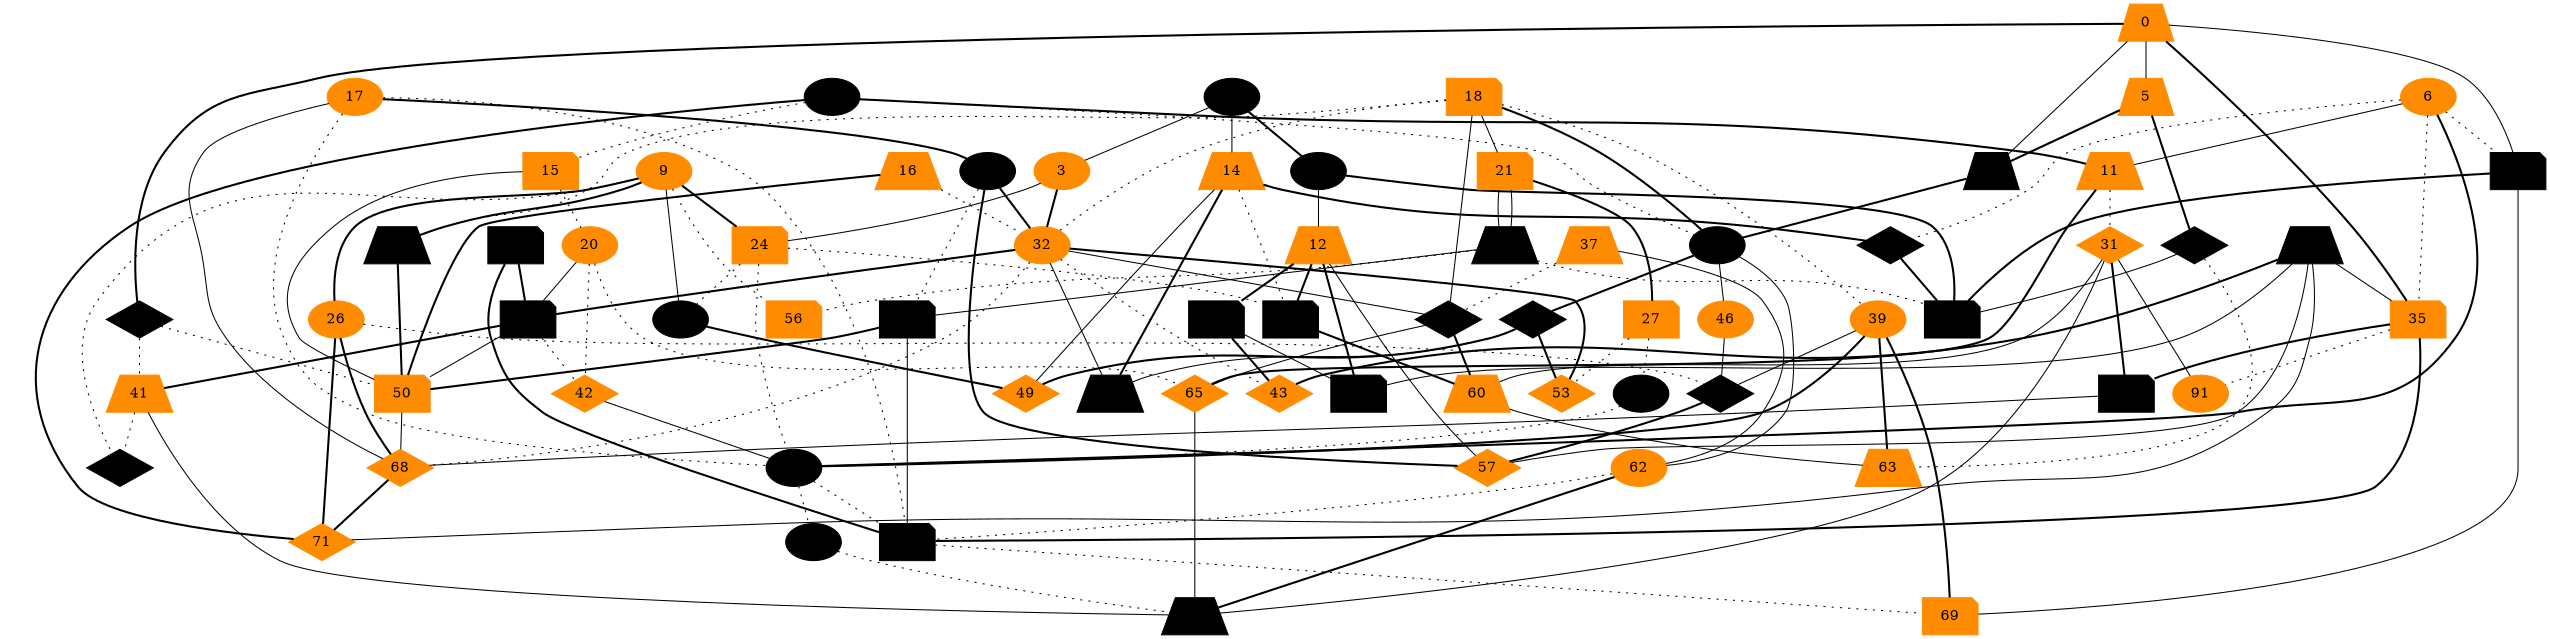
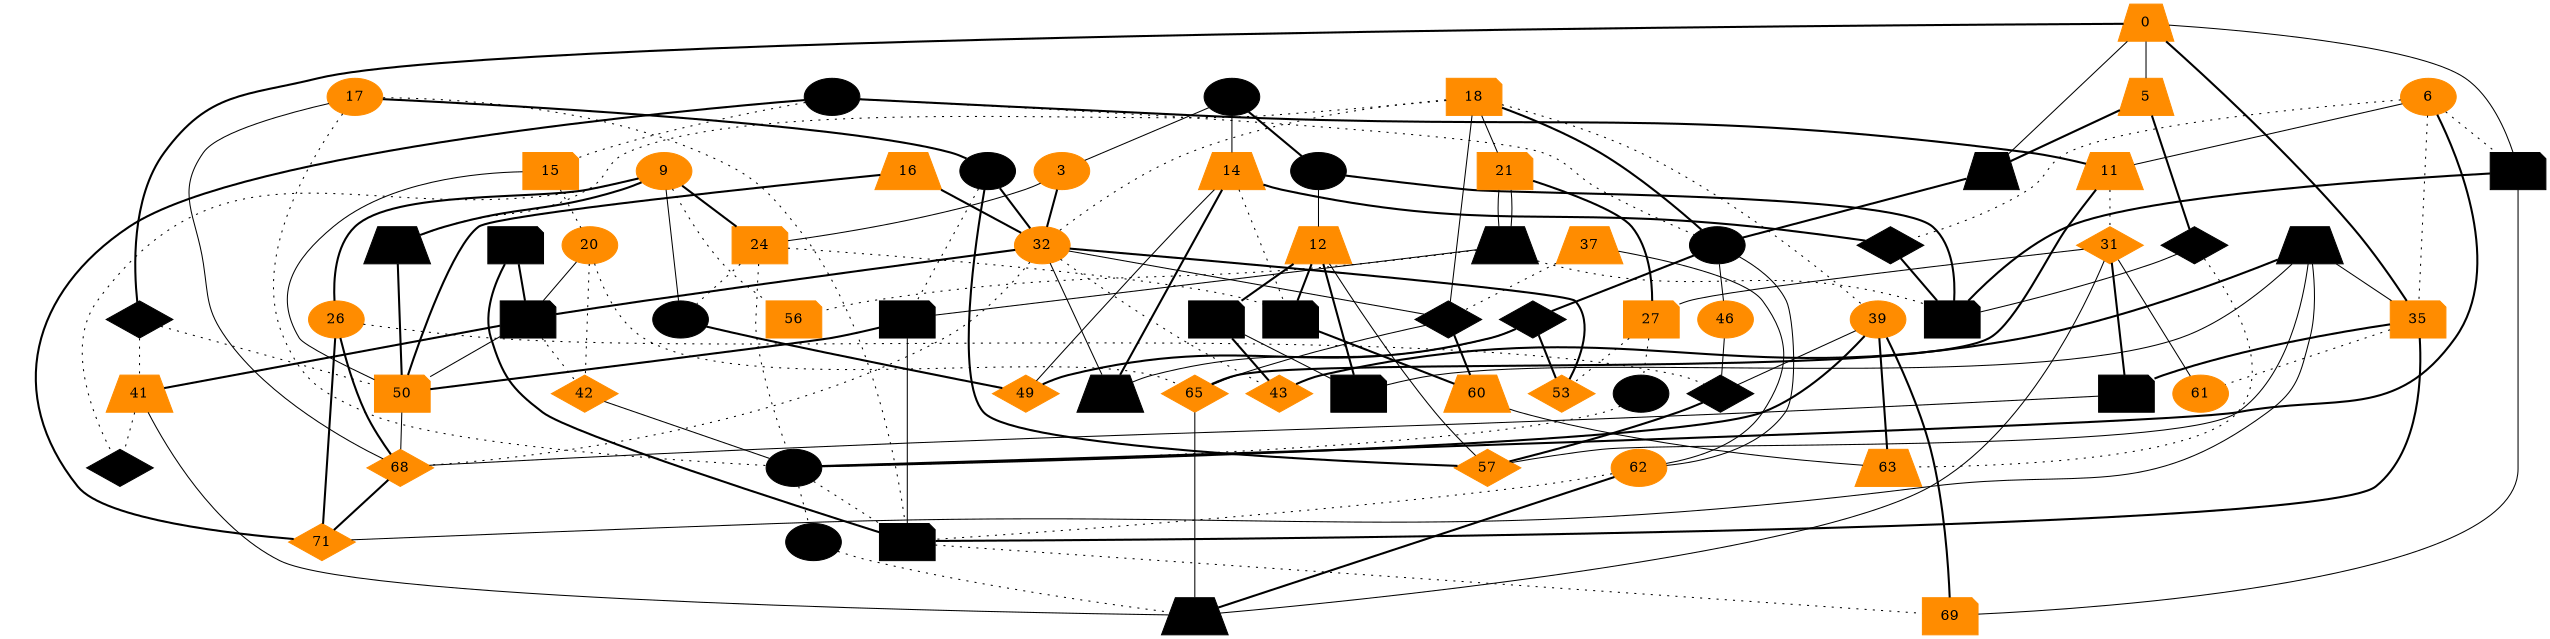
edge "16" -- "32": style dotted -> bold
edge "31" -- "60": now "31" -- "27"
node "91": label "91" -> "61"
